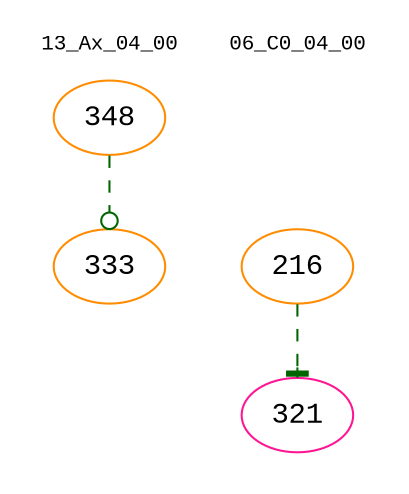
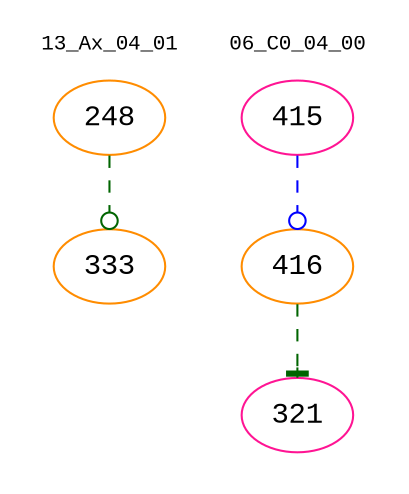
cluster "13_Ax_04_00": label "13_Ax_04_00" -> "13_Ax_04_01"
node "348": label "348" -> "248"
node "415": added
node "216": label "216" -> "416"
